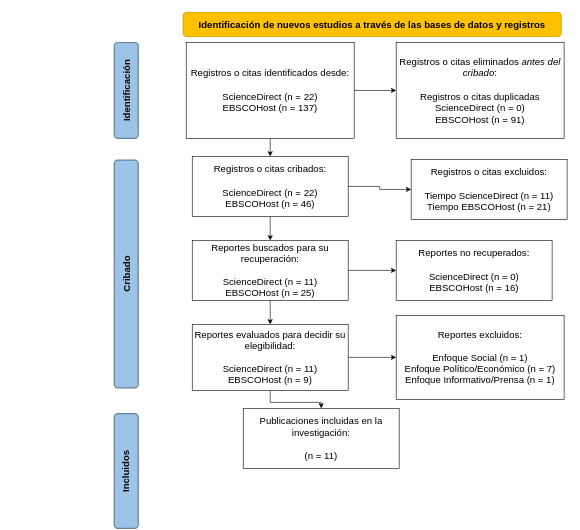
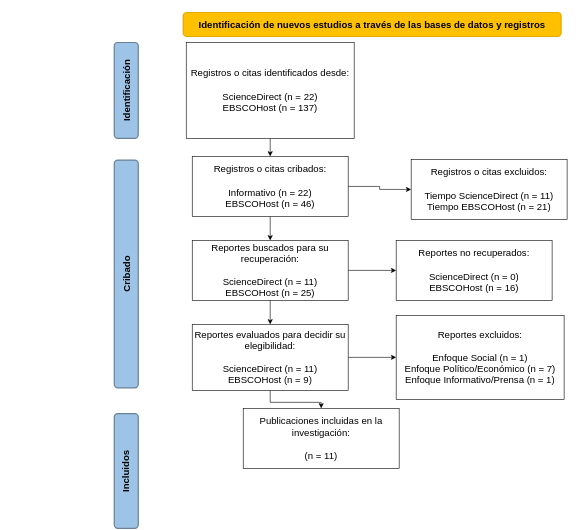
edge "Registros o citas identificados desde: ScienceDirect (n = 22) EBSCOHost (n = 137)" -> "Registros o citas eliminados antes del cribado: Registros o citas duplicadas ScienceDirect (n = 0) EBSCOHost (n = 91)": removed
node "Registros o citas eliminados antes del cribado: Registros o citas duplicadas ScienceDirect (n = 0) EBSCOHost (n = 91)": removed
node "Registros o citas cribados: ScienceDirect (n = 22) EBSCOHost (n = 46)": label "Registros o citas cribados: ScienceDirect (n = 22) EBSCOHost (n = 46)" -> "Registros o citas cribados: Informativo (n = 22) EBSCOHost (n = 46)"
